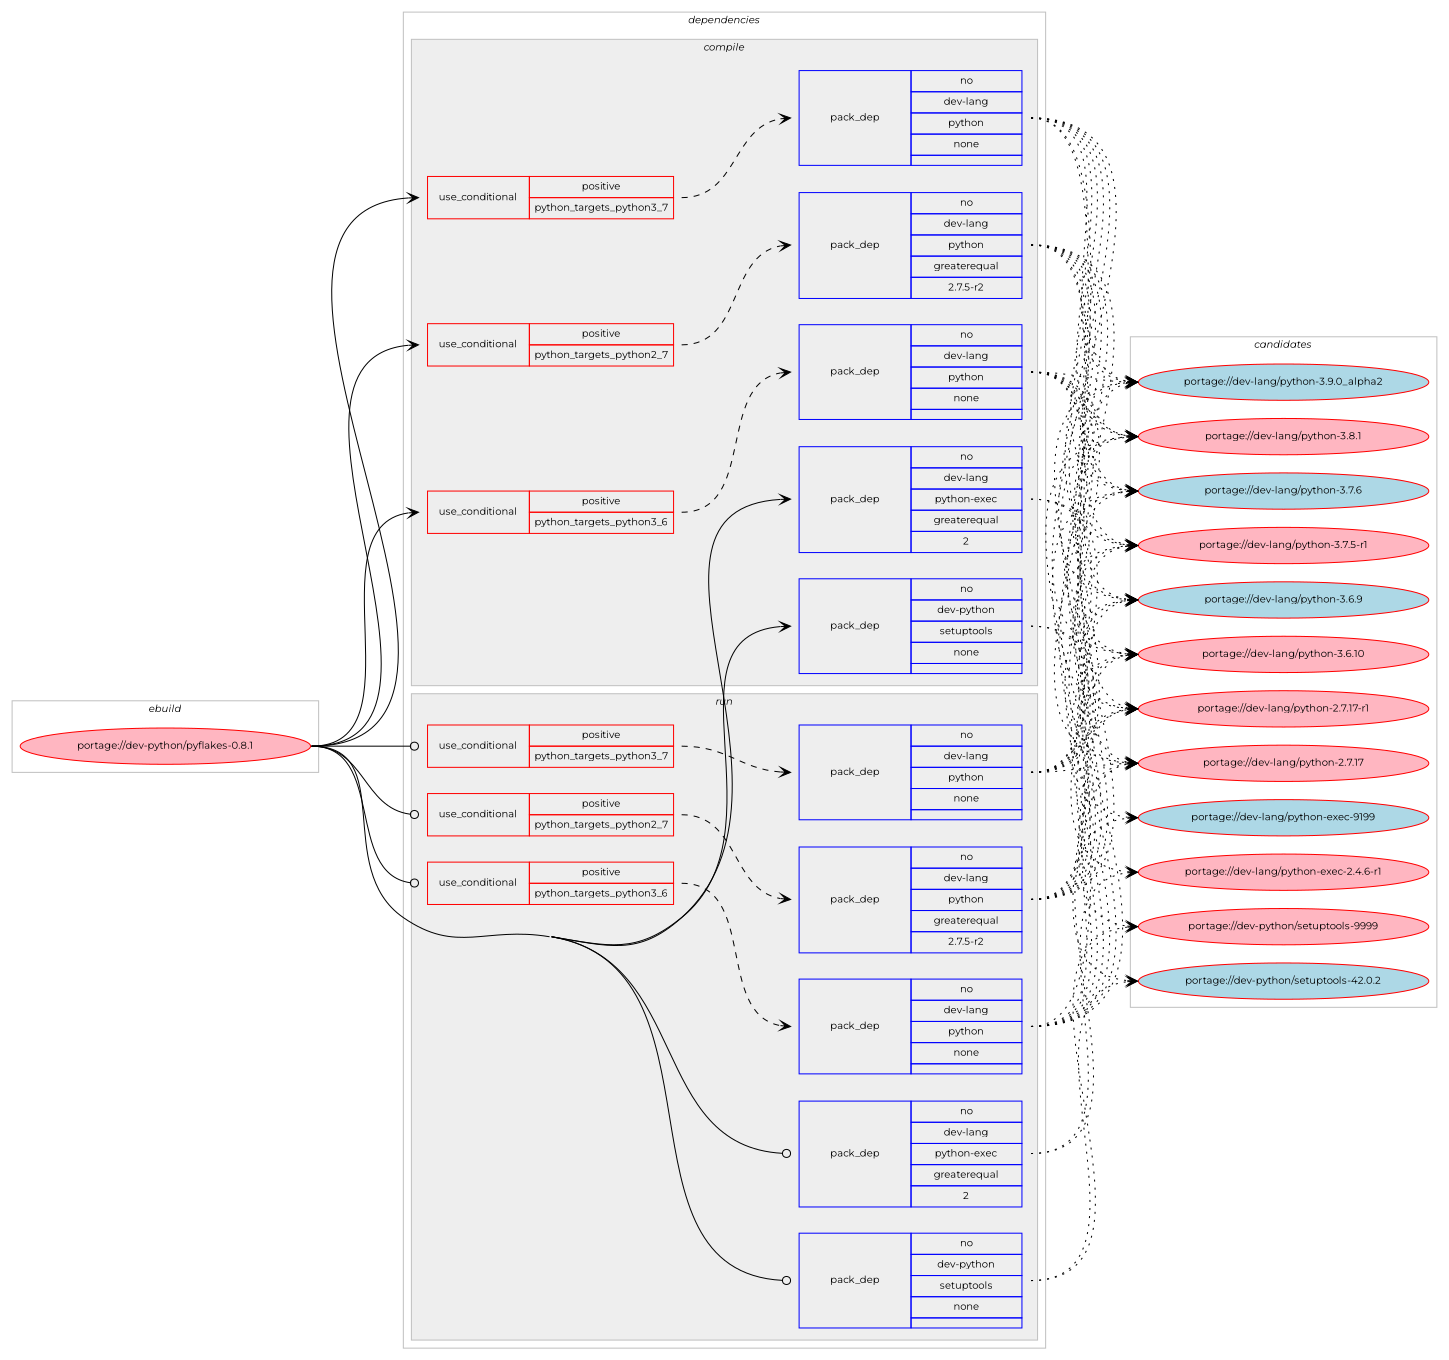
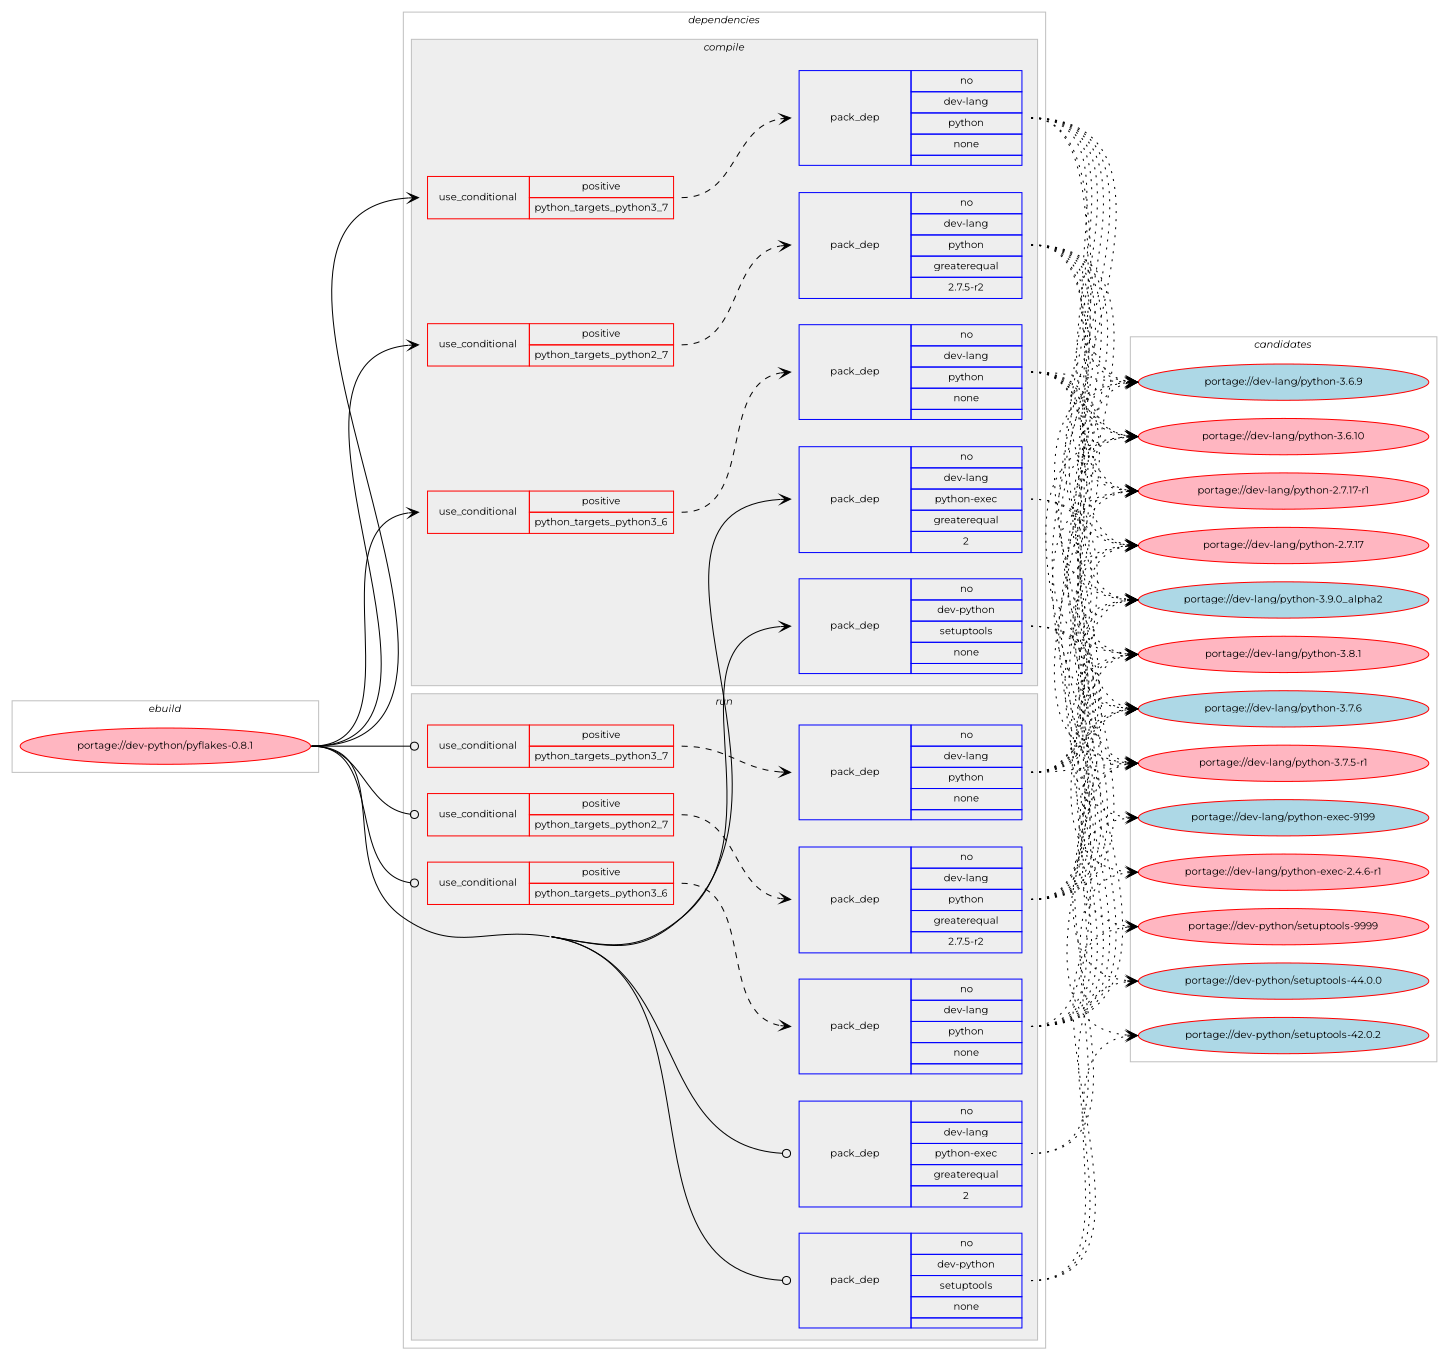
node "portage://dev-python/setuptools-44.0.0": added
